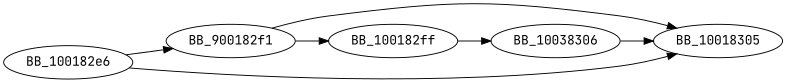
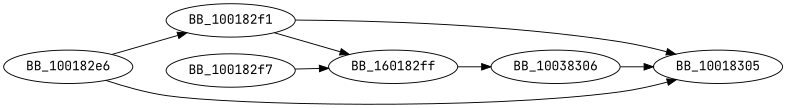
node "BB_900182f1": label "BB_900182f1" -> "BB_100182f1"
node "BB_100182ff": label "BB_100182ff" -> "BB_160182ff"
node "BB_100182f7": added
